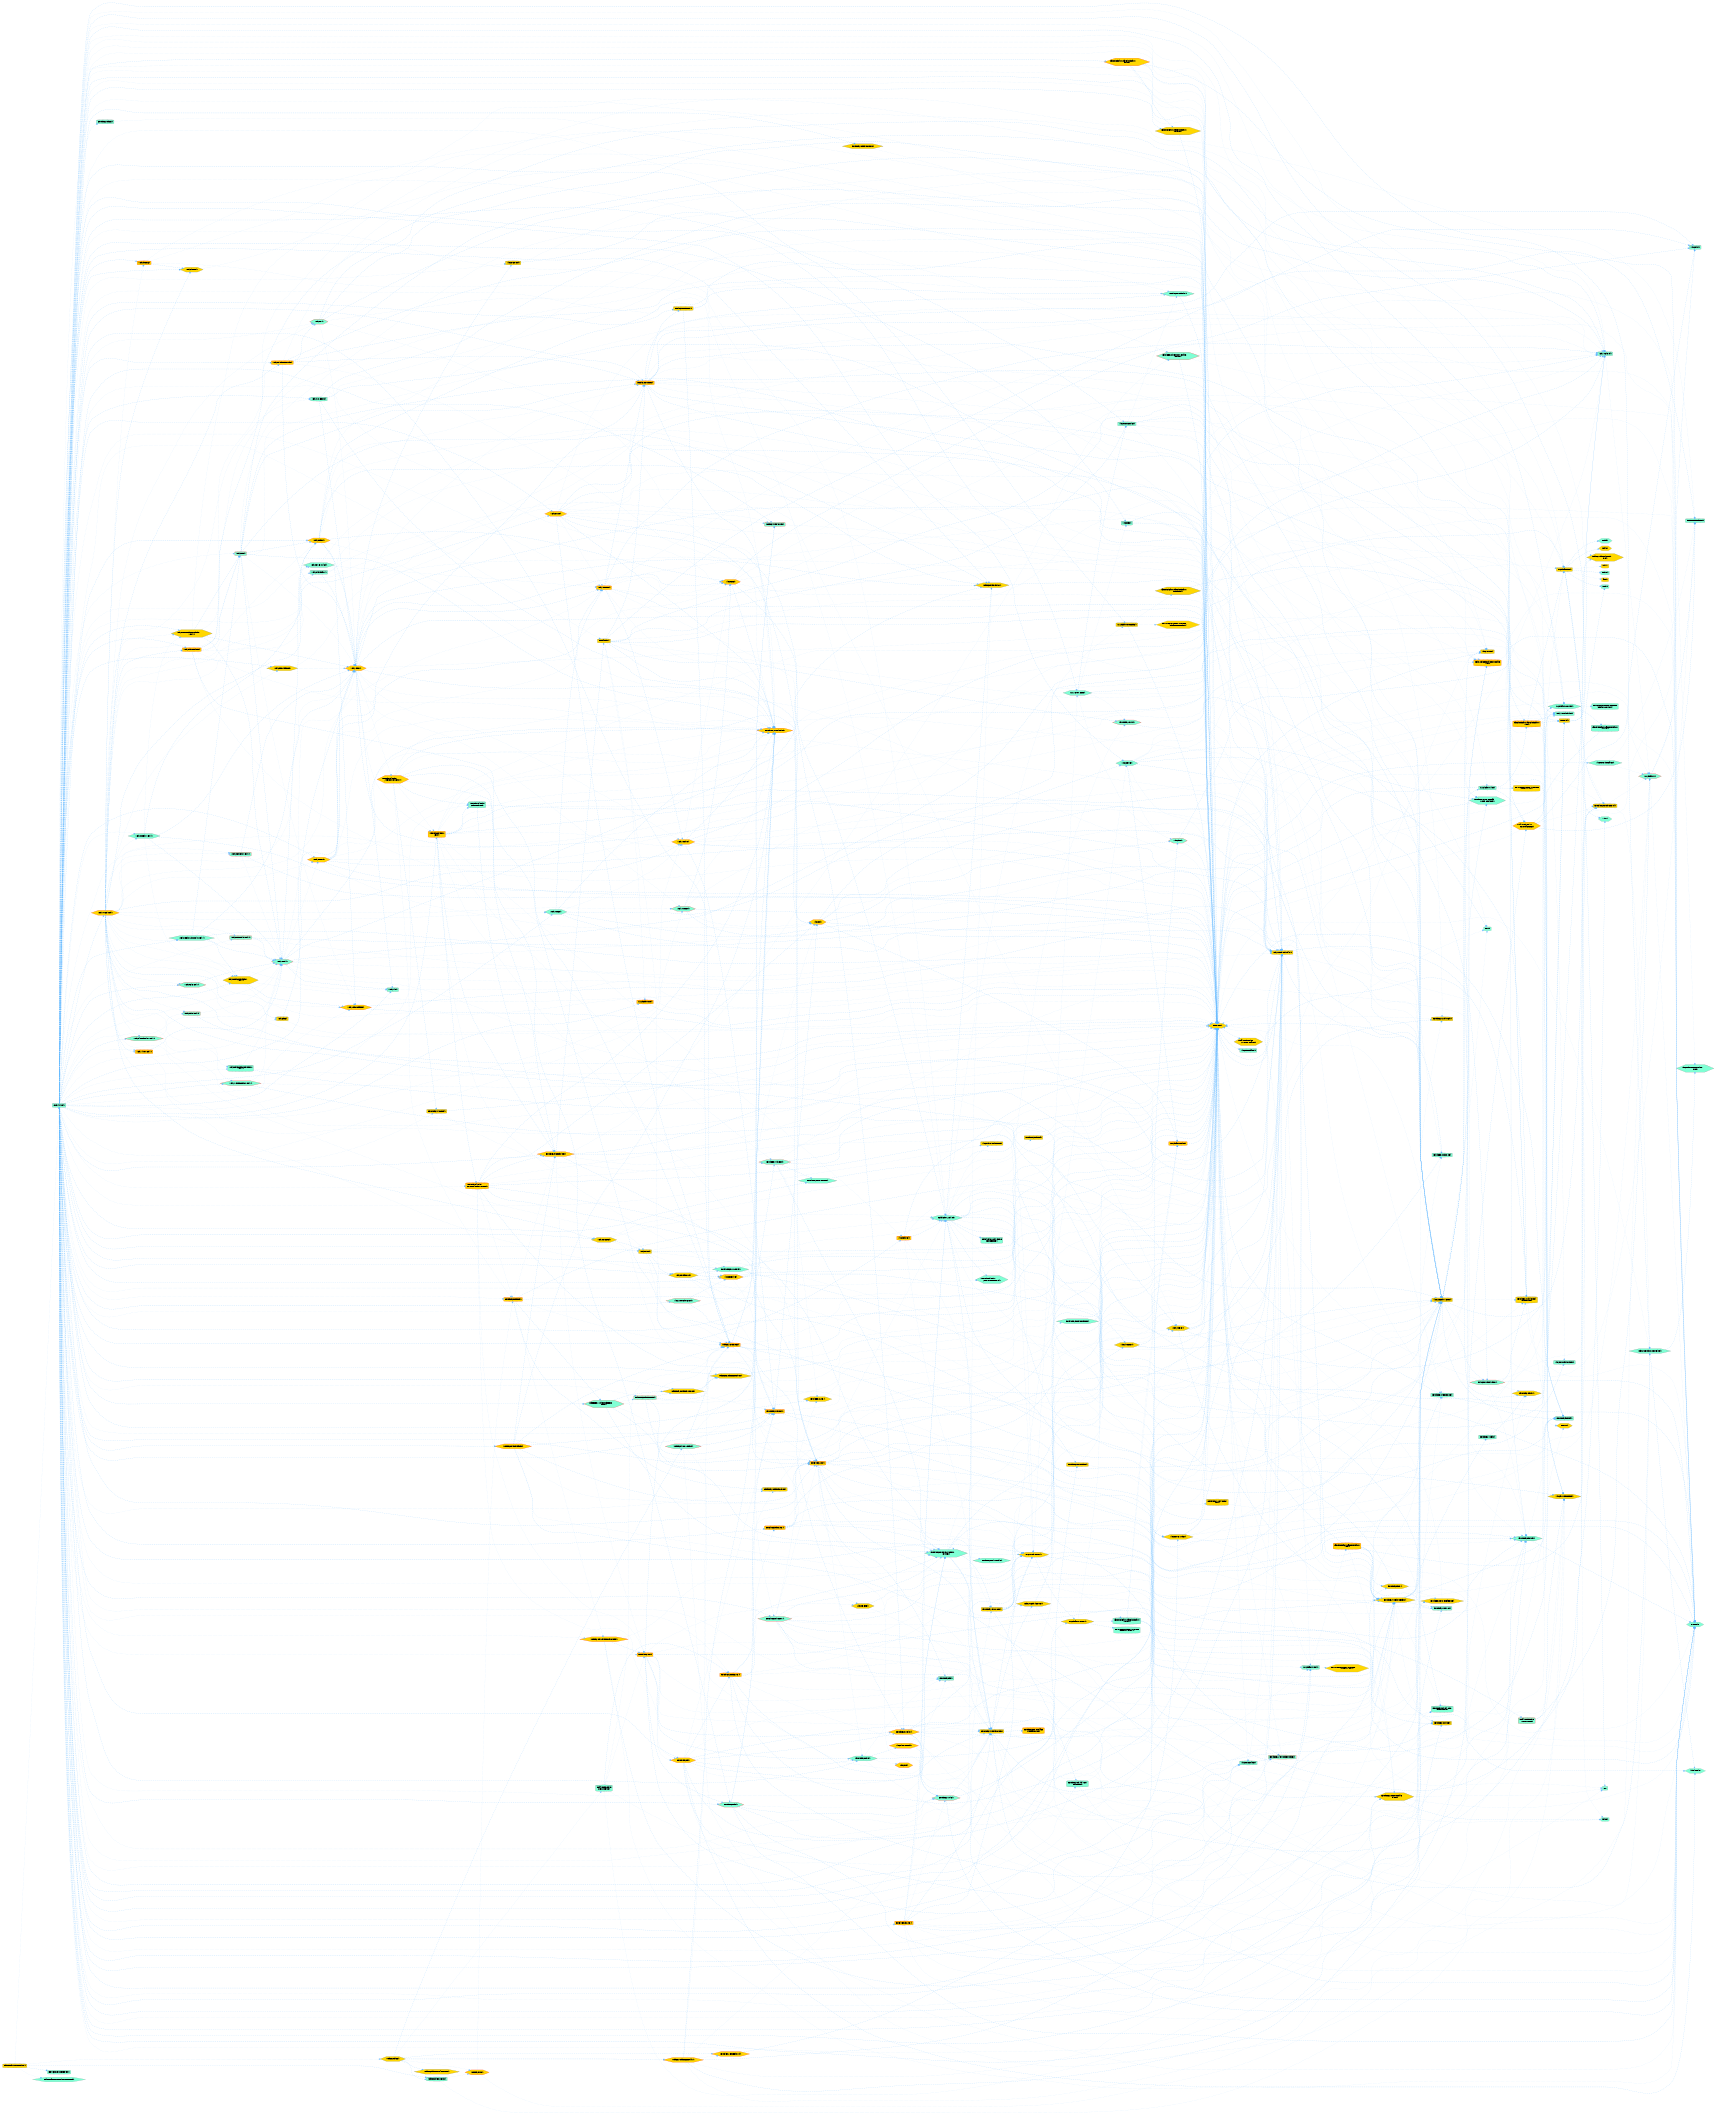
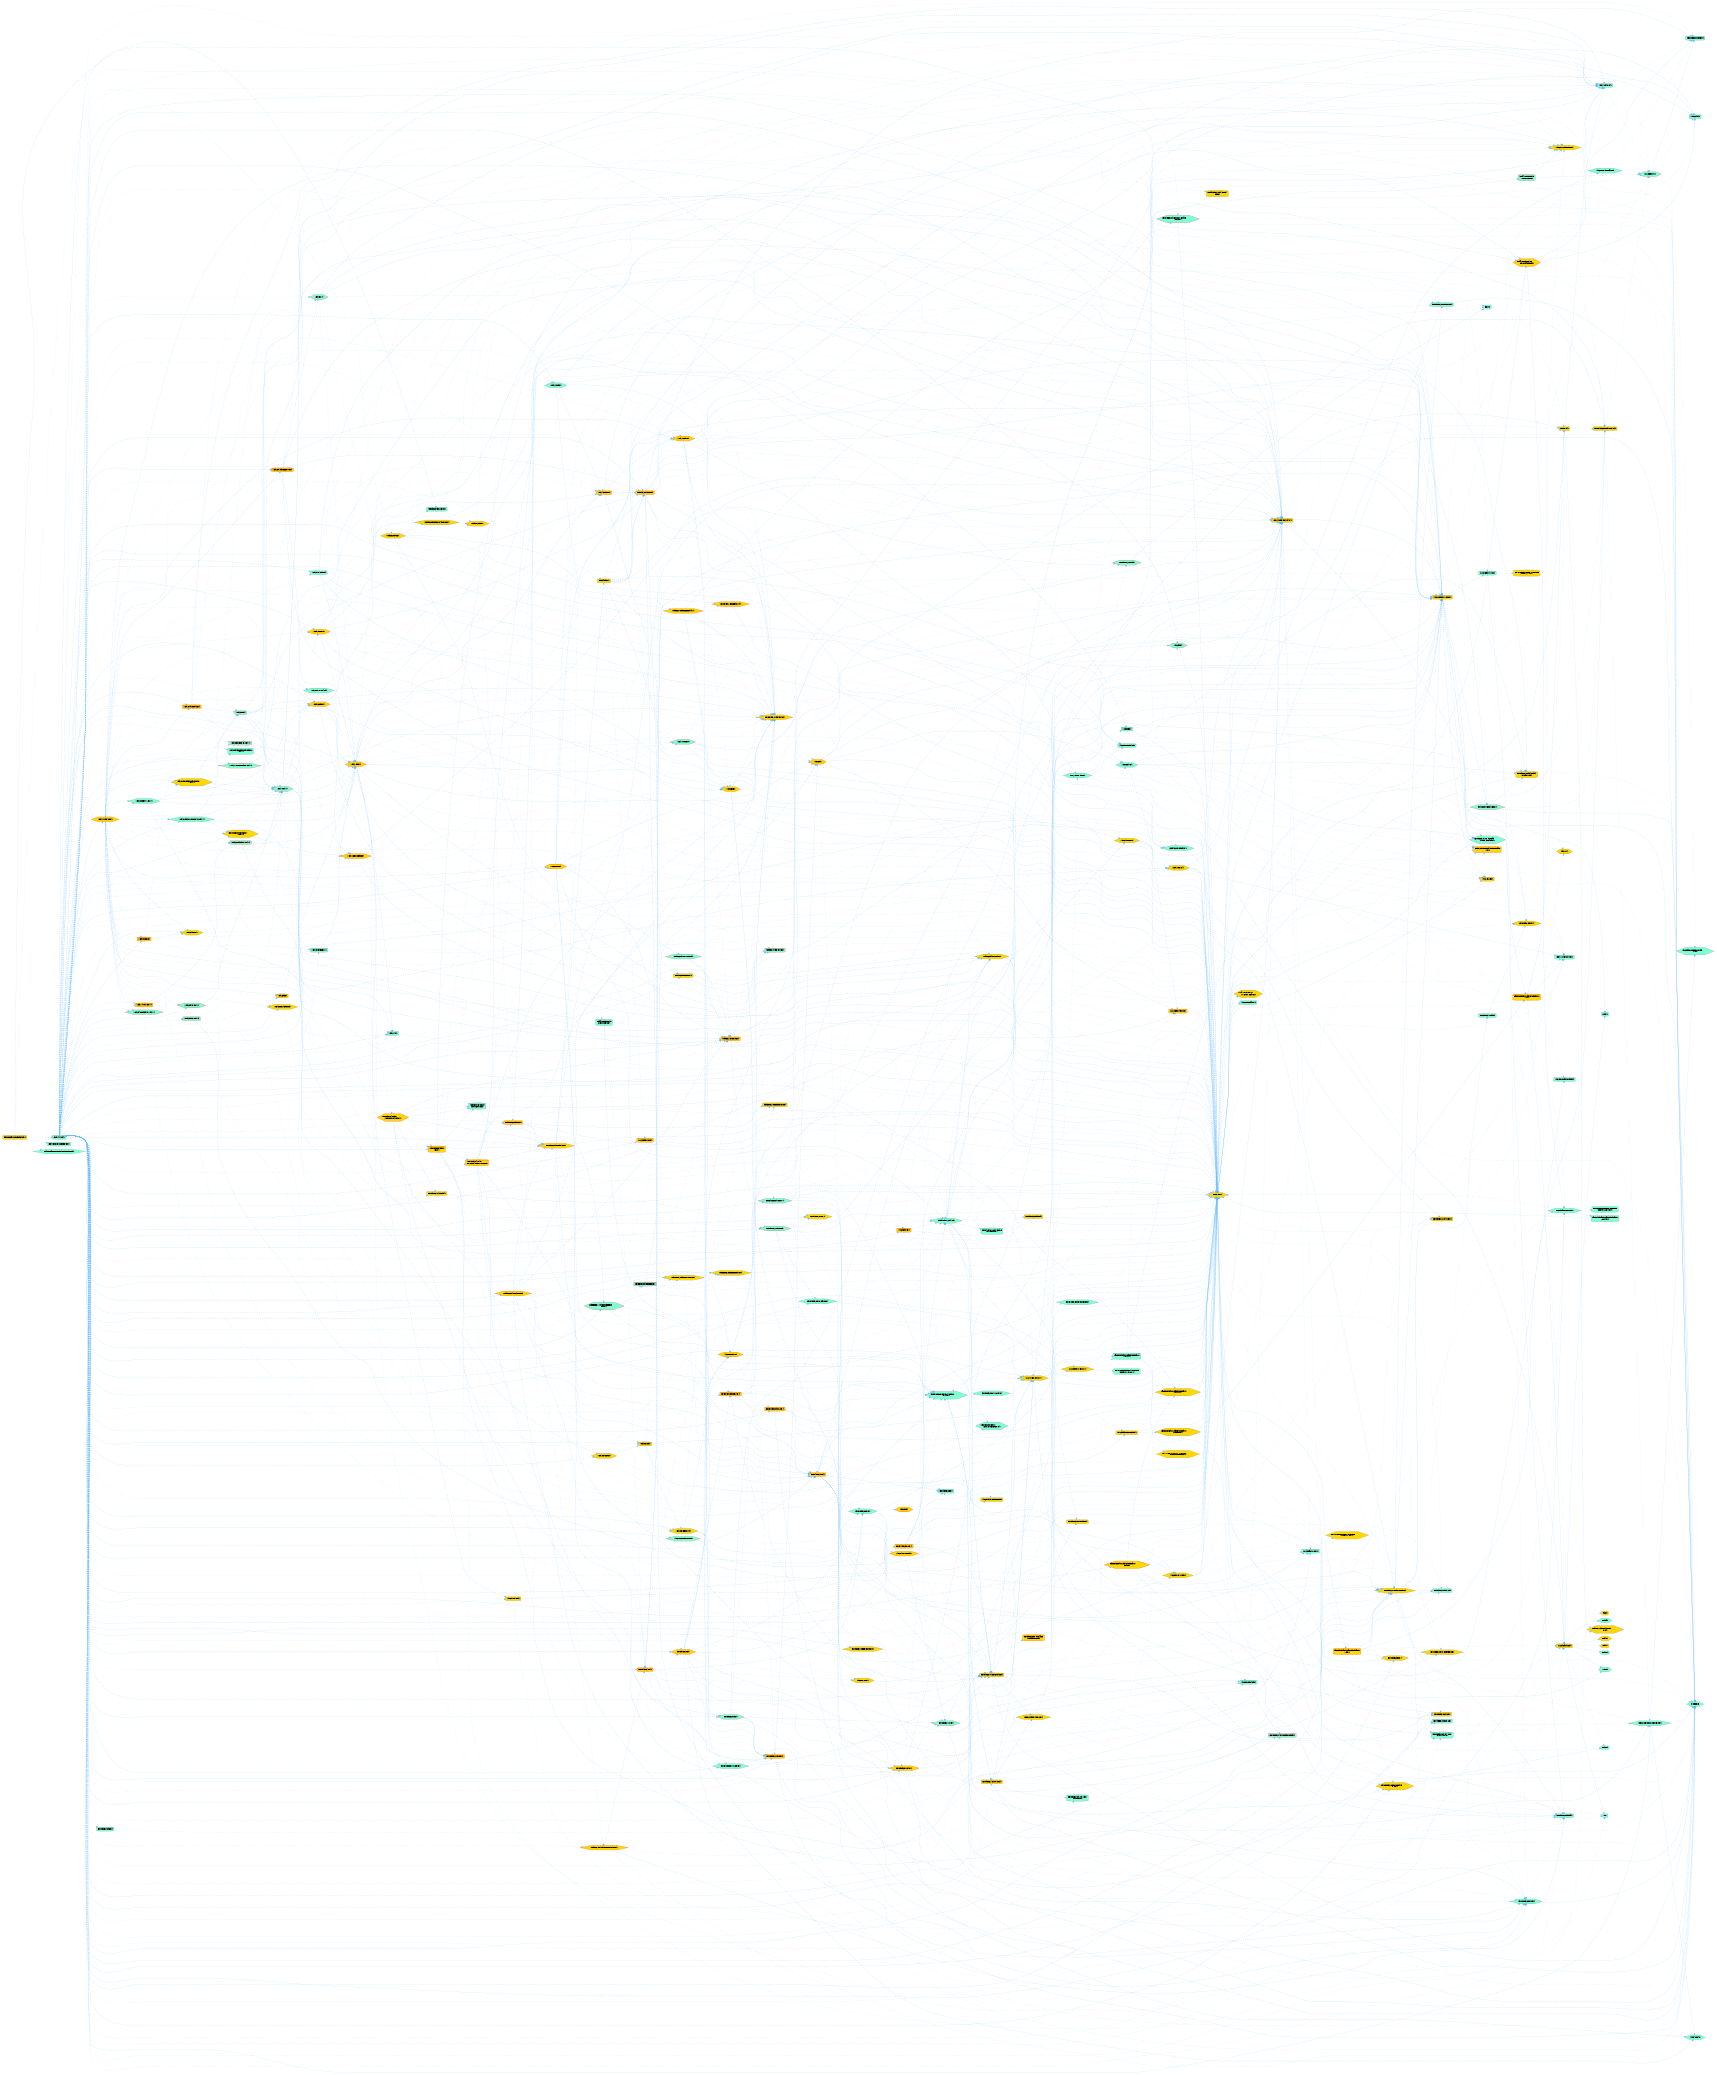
edge "CoreMinimal.h" -> "Templates/Function.h": added
